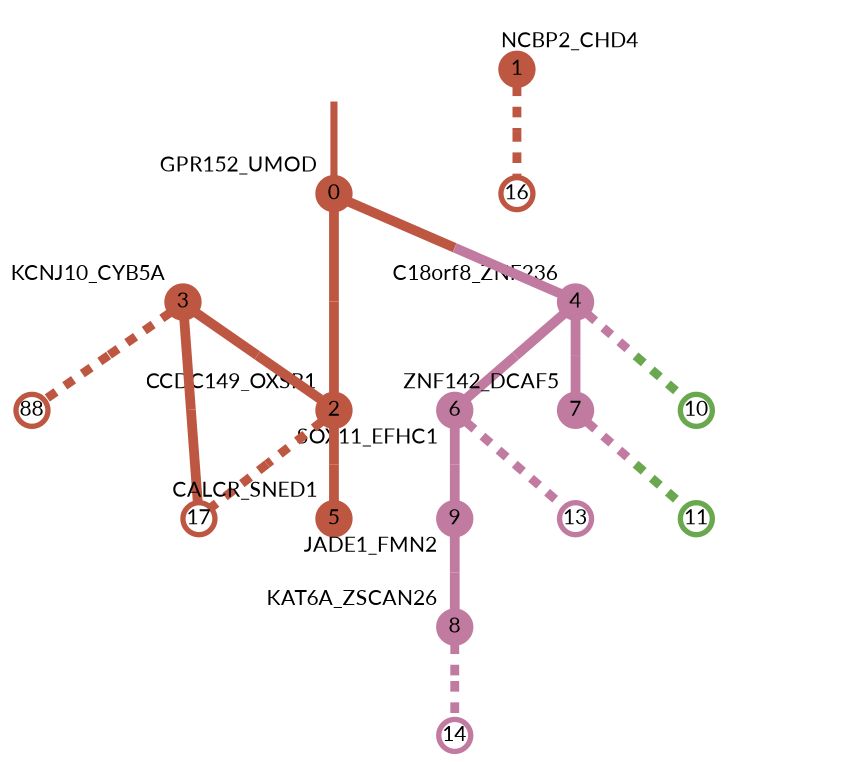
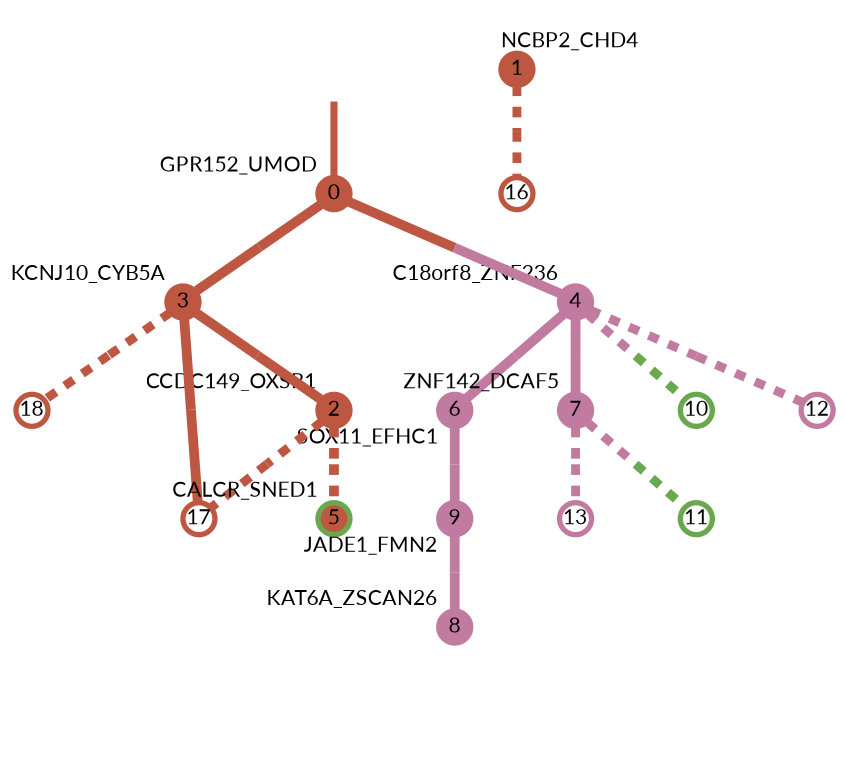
edge "0 GPR152_UMOD" -> "2 CCDC149_OXSR1": now "0 GPR152_UMOD" -> "3 KCNJ10_CYB5A"
node "88": label "88" -> "18"
node "12": added
edge "2 CCDC149_OXSR1" -> "5 CALCR_SNED1": style solid -> dashed
edge "6 SOX11_EFHC1" -> "13": now "7 ZNF142_DCAF5" -> "13"
node "5 CALCR_SNED1": color #be5742ff -> #6aa84fff
node "14": removed
